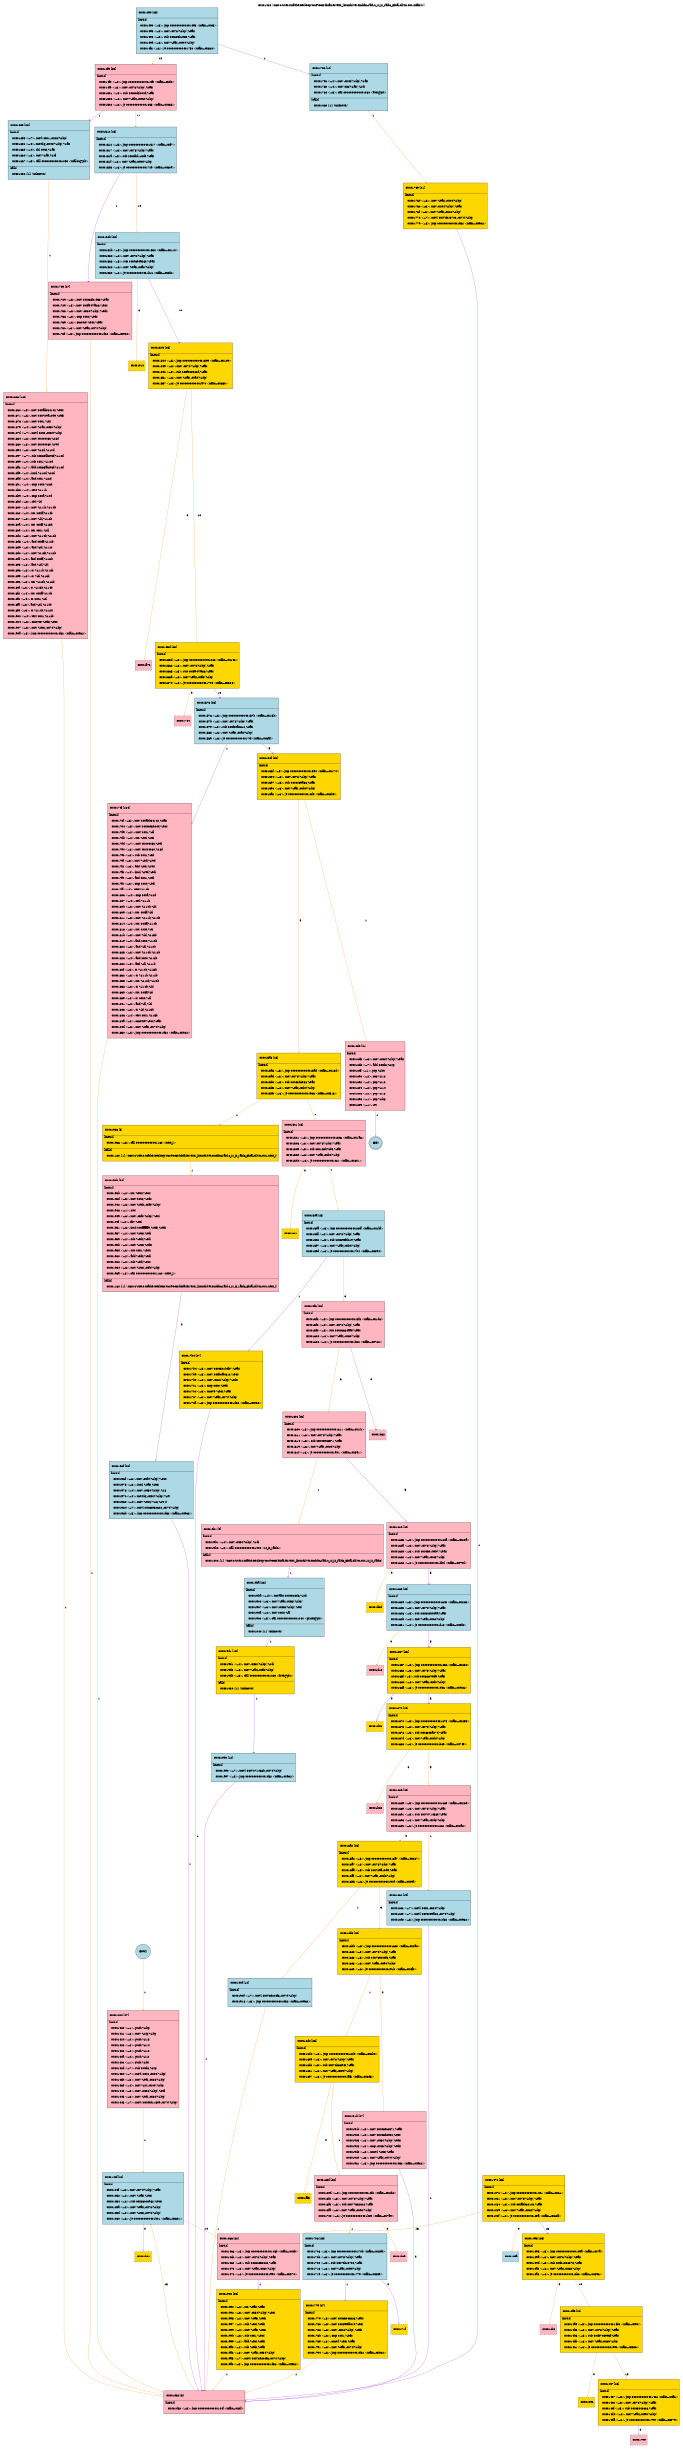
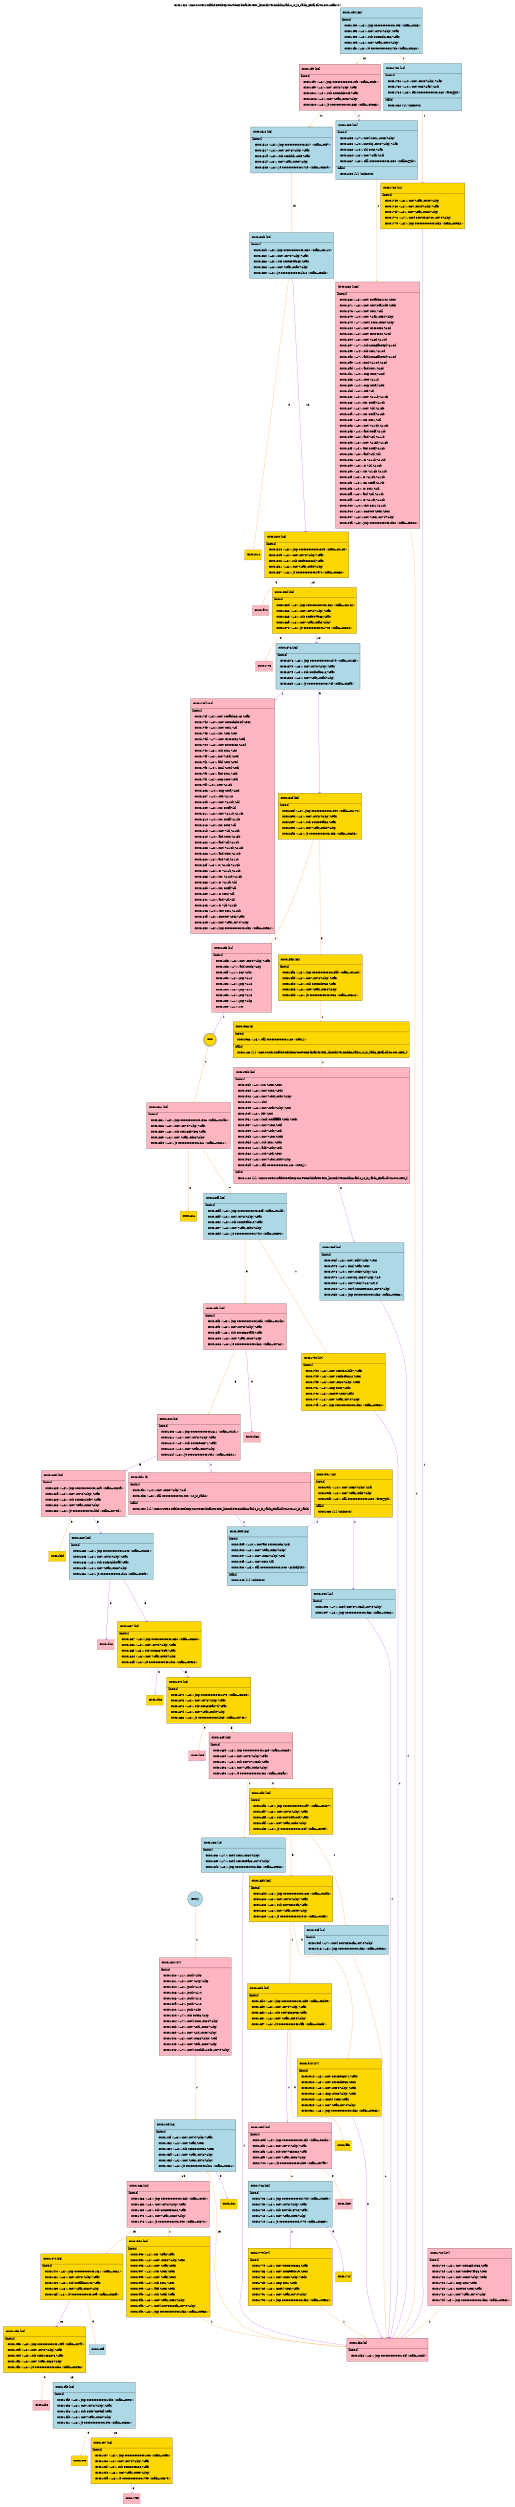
edge "0x4014e0 [25]" -> "0x40175c [13]": color purple -> darkorange
edge "0x401512 [25]" -> "0x401729 [27]": removed, label "1"
edge "0x4015a8 [25]" -> "0x4015c1 [25]": now "Exit" -> "0x4015c1 [25]"
node "Exit": fillcolor lightblue -> gold
edge "0x4015da [25]" -> "0x4017b4 [27]": color purple -> darkorange
edge "0x40160c [25]" -> "0x4019b1 [9]": color darkorange -> purple
edge "0x4019ba [23]" -> "0x4019d1 [15]": reversed
edge "0x40163e [25]" -> "0x401d18": color darkorange -> purple
edge "0x4017cf [134]" -> "0x401d52 [5]": removed, label "1"
edge "0x4016d4 [25]" -> "0x4016ed [25]": color darkorange -> purple
node "0x40191b [27]": fillcolor lightpink -> gold
edge "0x40147c [25]" -> "0x401466 [22]": reversed
edge "0x401466 [22]" -> "0x401990 [33]": color purple -> darkorange
node "0x4014ae [25]": fillcolor gold -> lightblue
